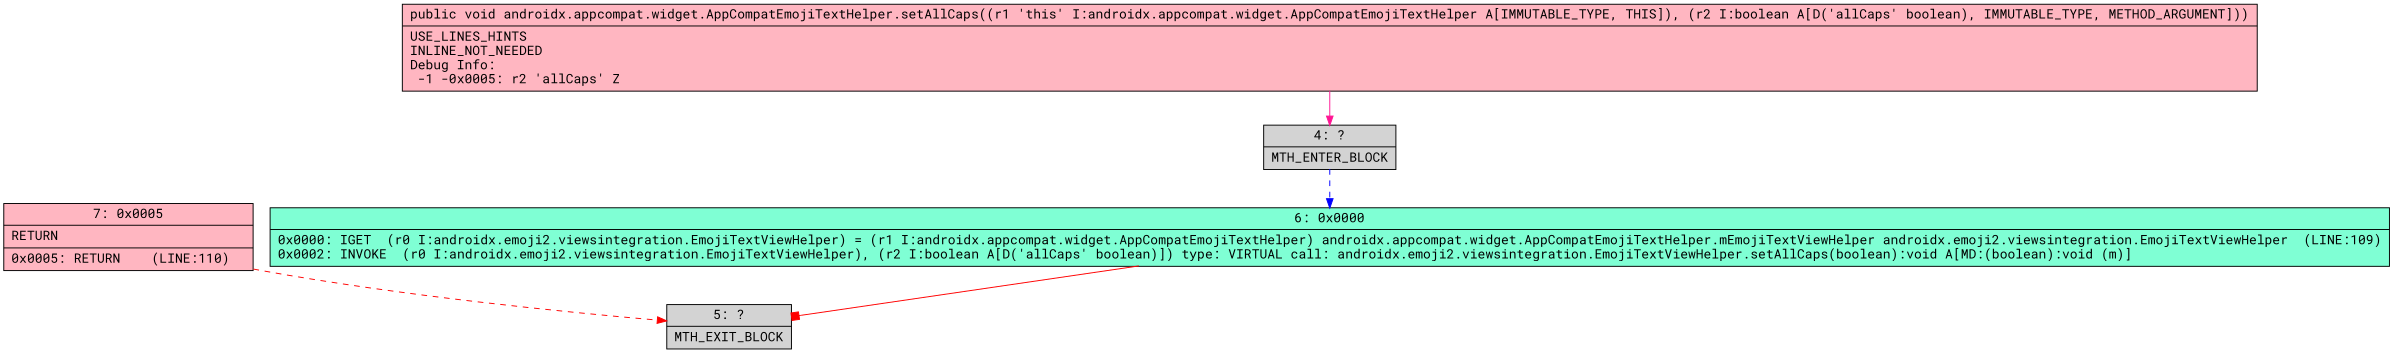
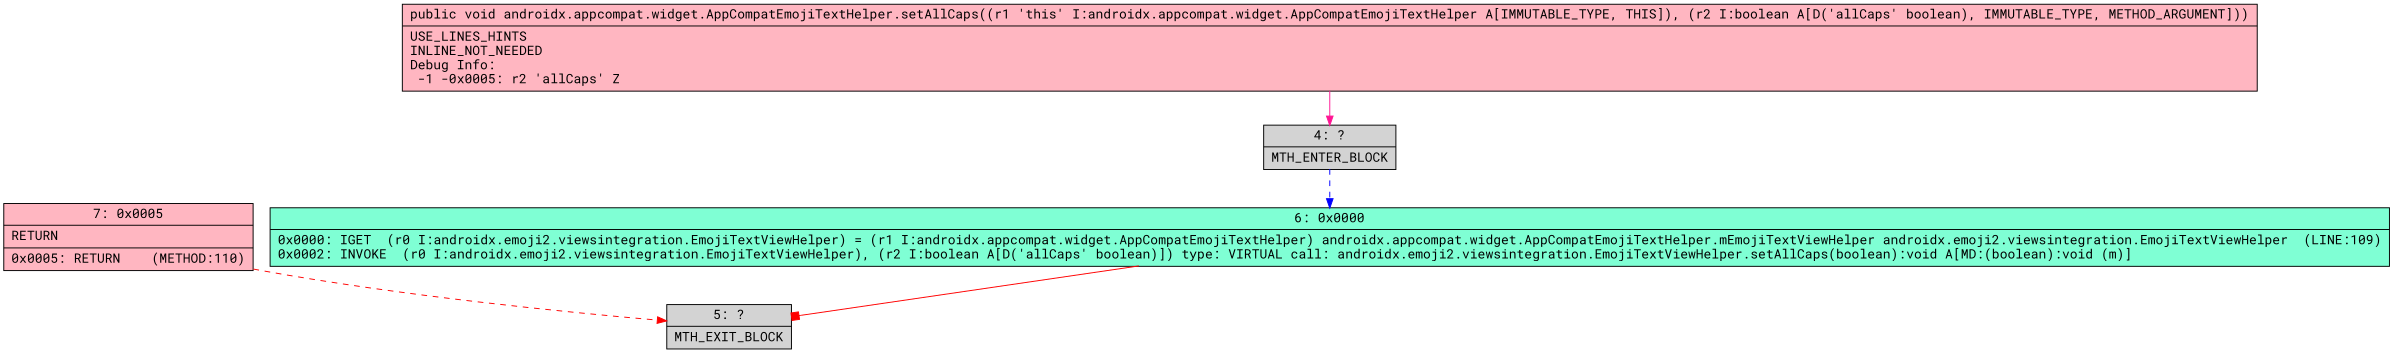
node "7: 0x0005": text "0x0005: RETURN    (LINE:110)" -> "0x0005: RETURN    (METHOD:110)"
